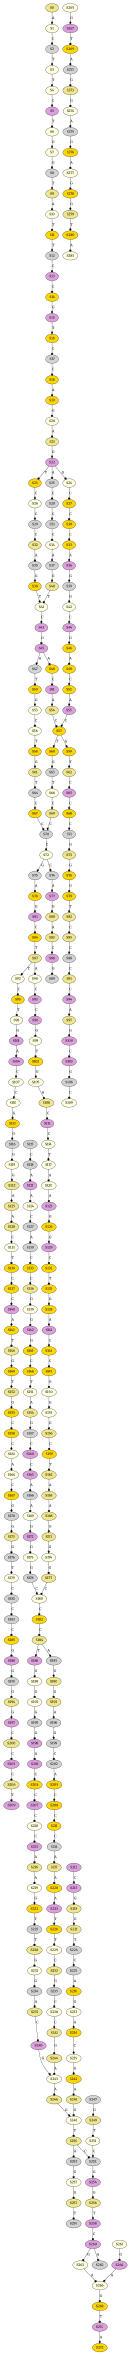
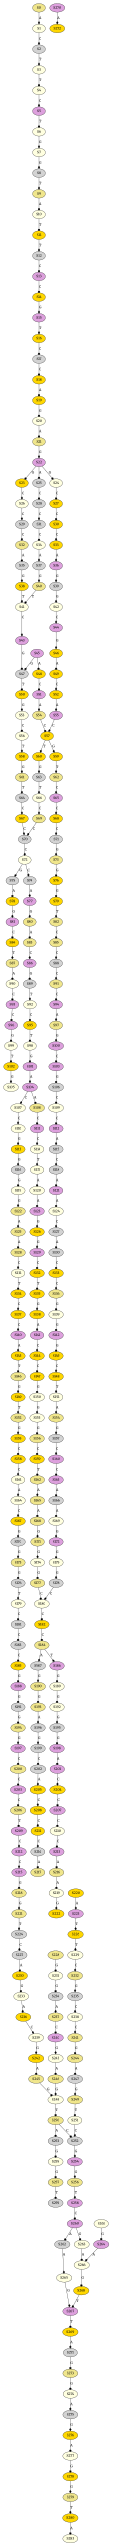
edge "S22" -> "S23": label "T" -> "G"
edge "S43" -> "S45": now "S43" -> "S47"
edge "S87" -> "S92": now "S89" -> "S92"
edge "S105" -> "S108": now "S104" -> "S108"
node "S112": added
edge "S209" -> "S212": added, label "C"
edge "S217" -> "S220": removed, label "A"
node "S225": removed
edge "S244" -> "S243": now "S244" -> "S247"
edge "S262" -> "S265": added, label "A"
edge "S268" -> "S270": now "S268" -> "S267"
